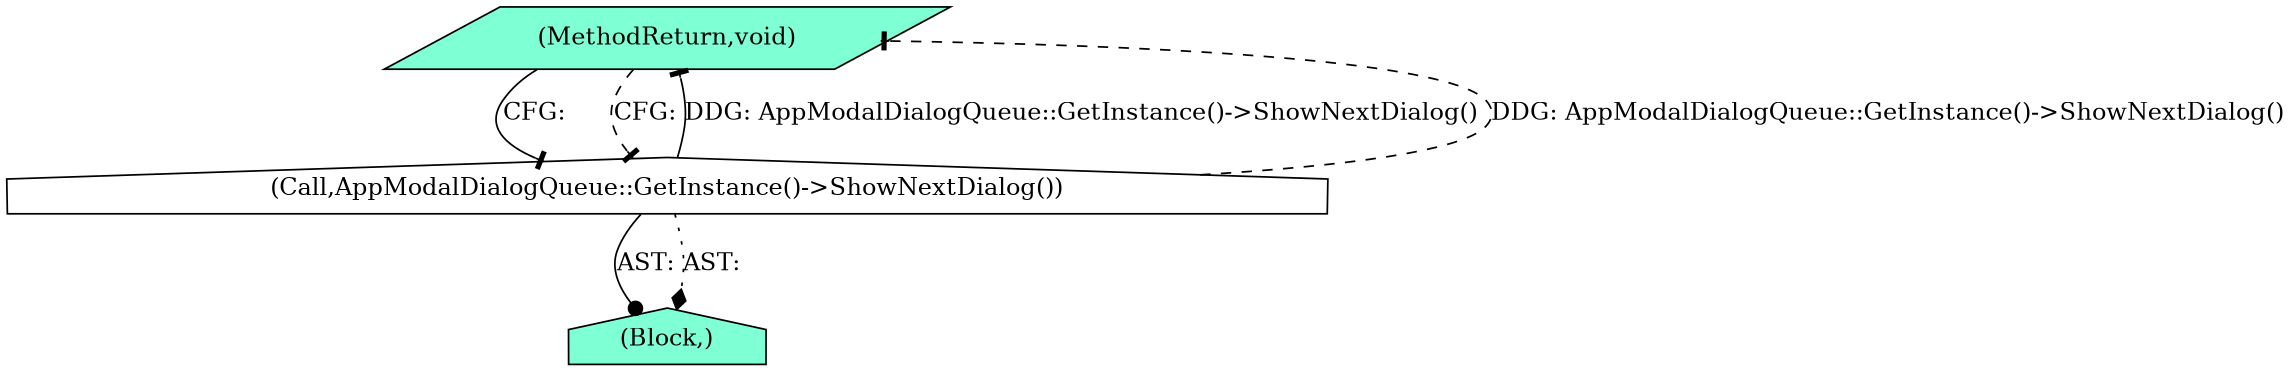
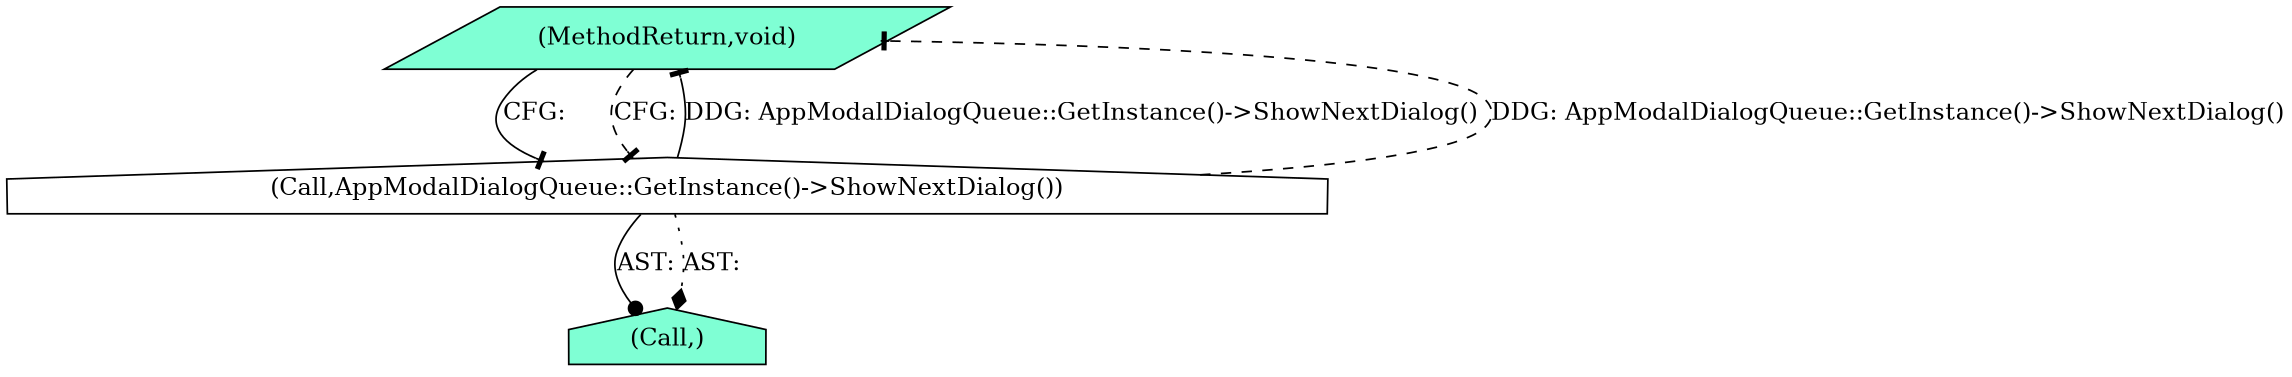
node "(Block,)": label "(Block,)" -> "(Call,)"
